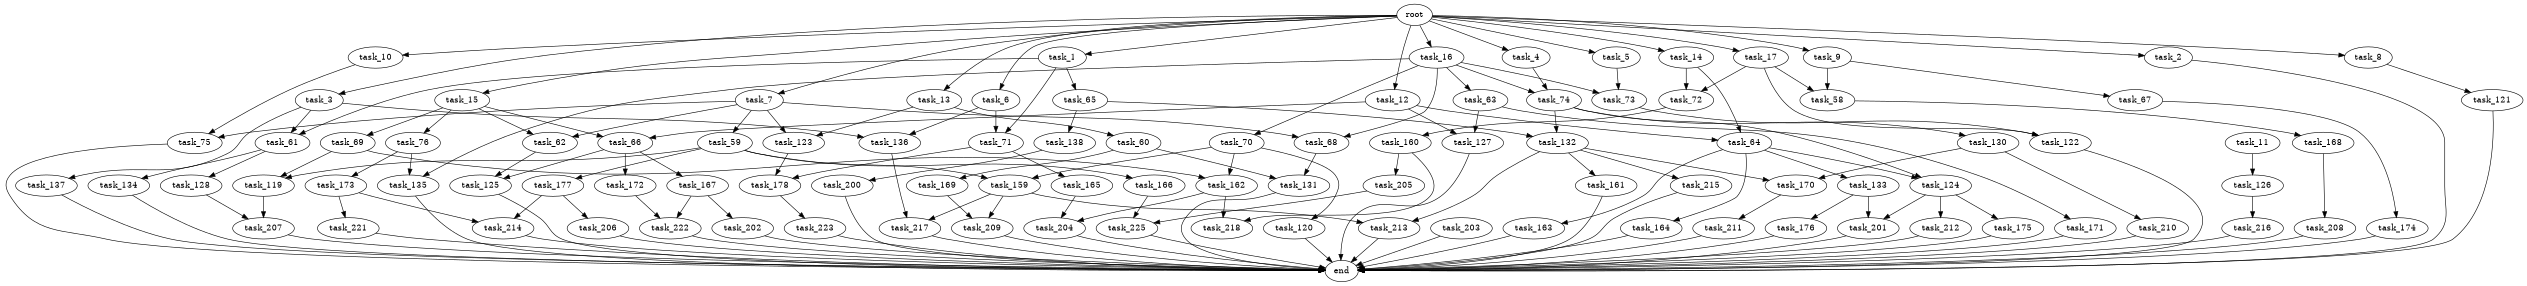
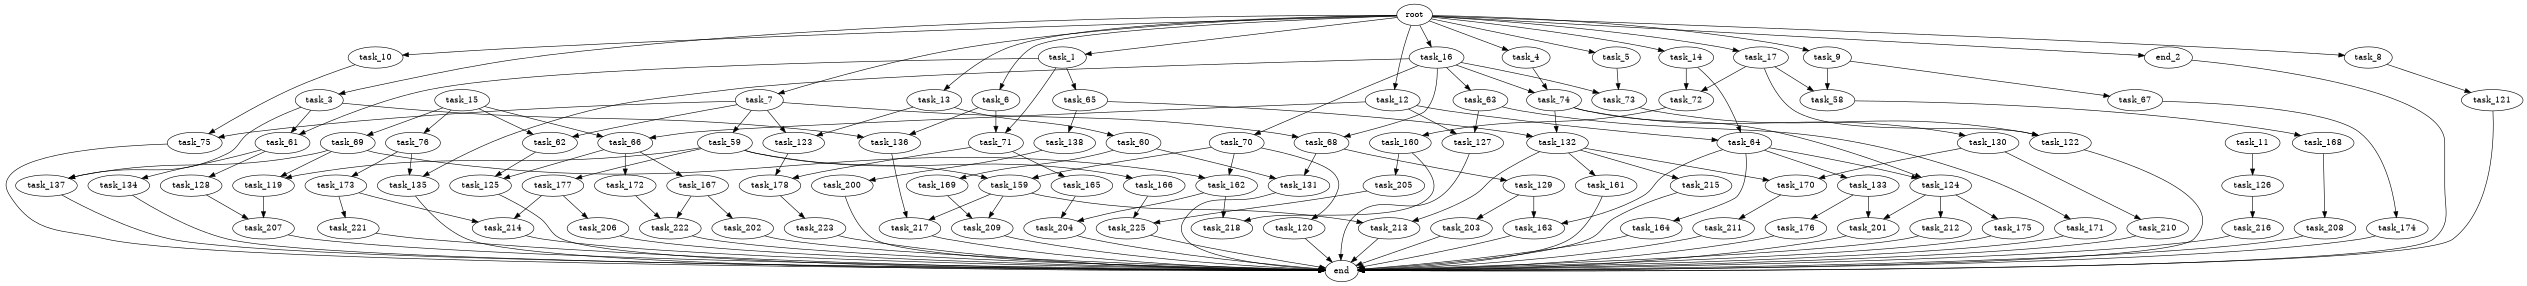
edge "root" -> "task_15": removed
node "task_2": label "task_2" -> "end_2"
edge "task_69" -> "task_137": added
node "task_129": added
